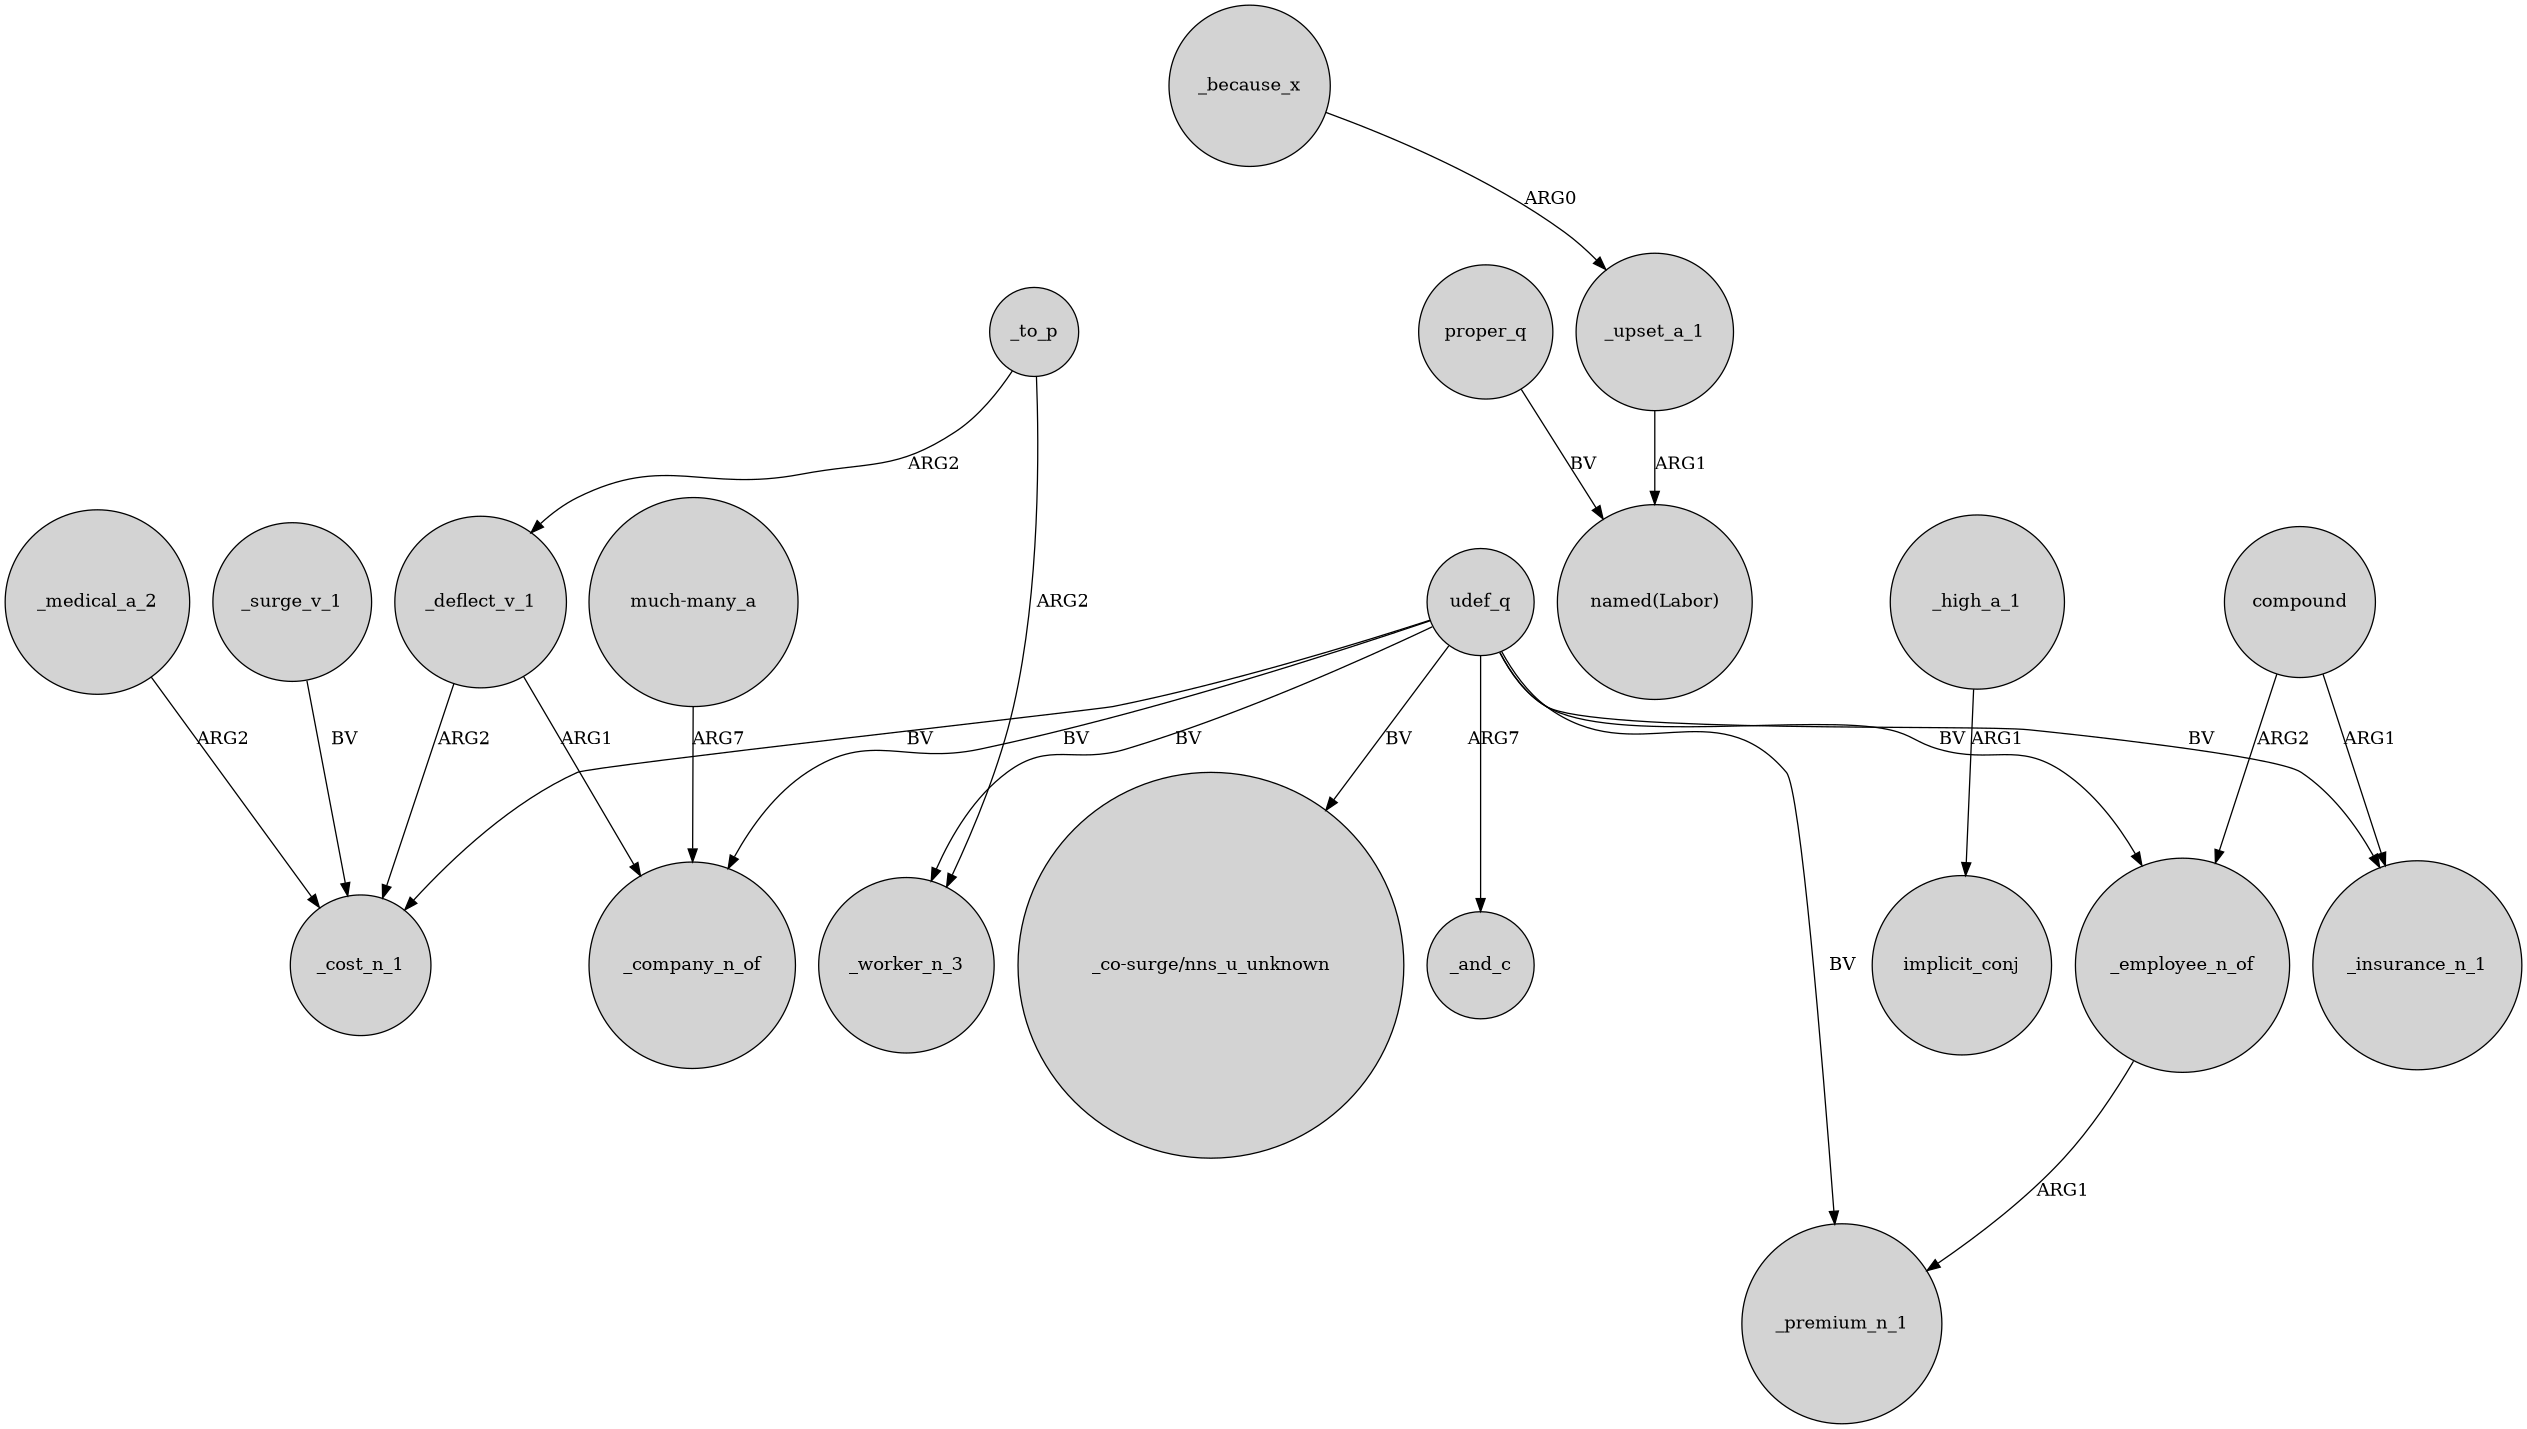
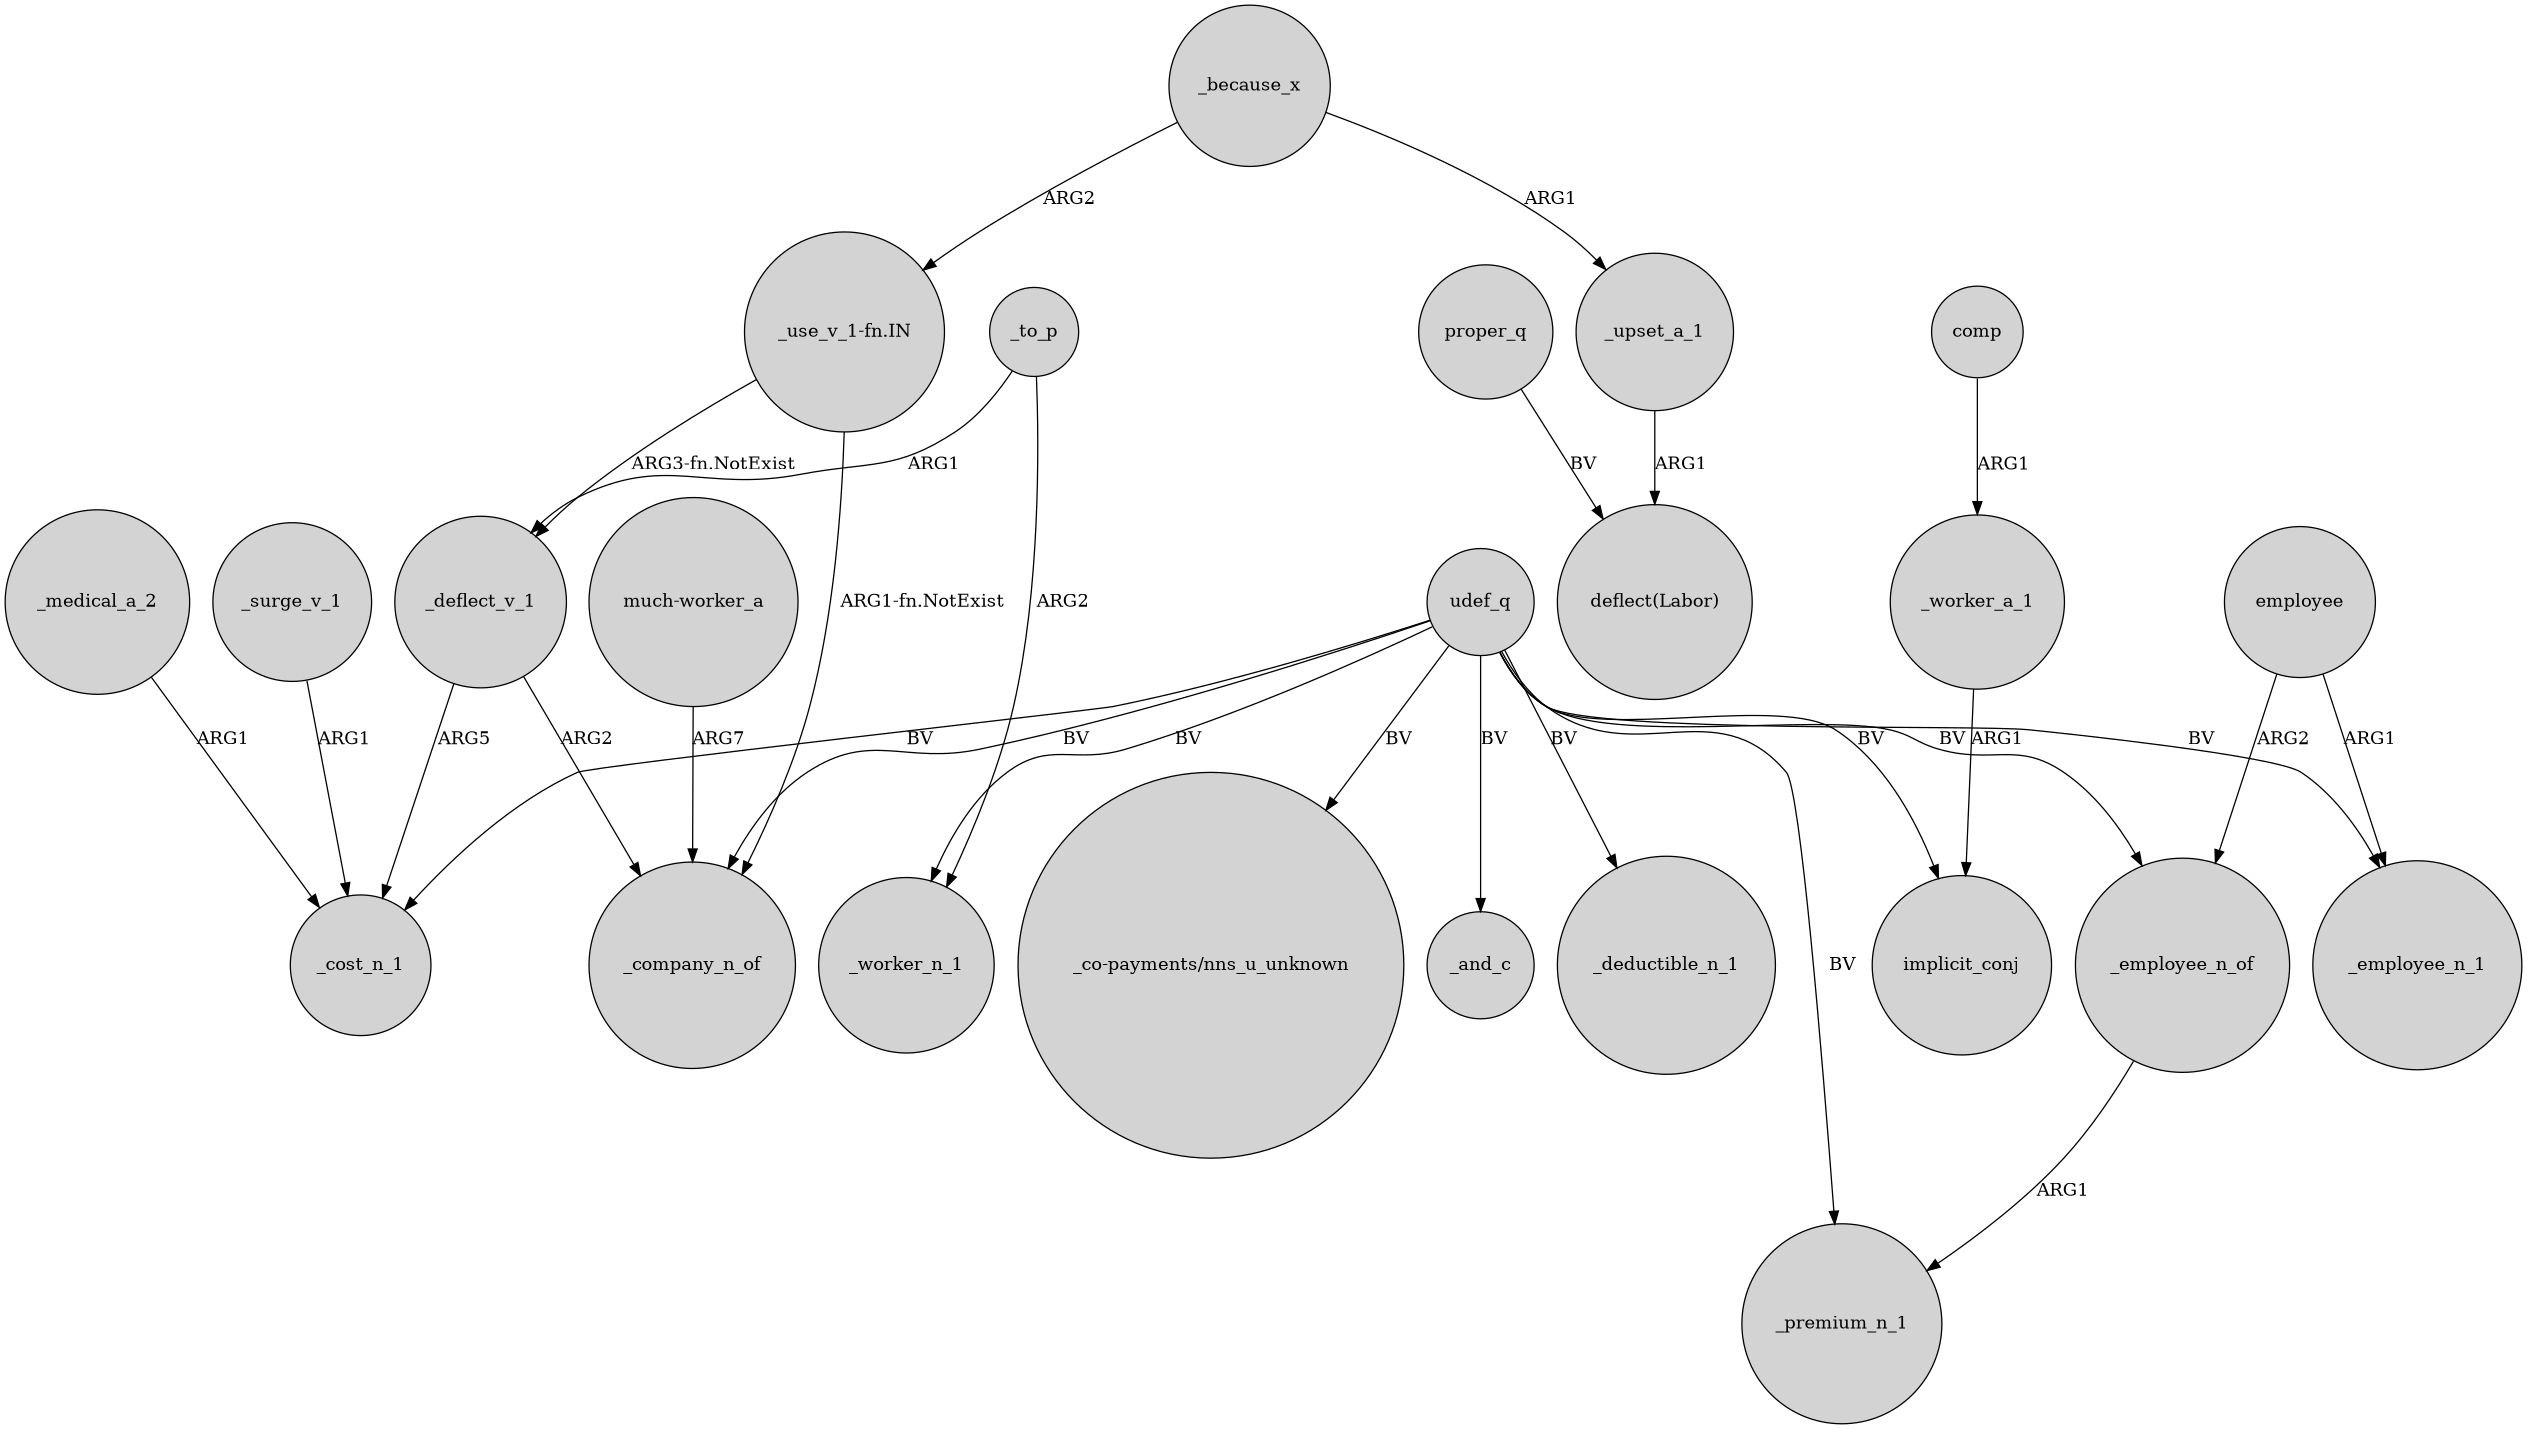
edge "_because_x" -> "_upset_a_1": label "ARG0" -> "ARG1"
node "_use_v_1-fn.IN": added
node "comp": added
edge "_to_p" -> "_deflect_v_1": label "ARG2" -> "ARG1"
node "much-many_a": label "much-many_a" -> "much-worker_a"
node "named(Labor)": label "named(Labor)" -> "deflect(Labor)"
node "_high_a_1": label "_high_a_1" -> "_worker_a_1"
node "compound": label "compound" -> "employee"
edge "udef_q" -> "implicit_conj": added, label "BV"
edge "_medical_a_2" -> "_cost_n_1": label "ARG2" -> "ARG1"
edge "_surge_v_1" -> "_cost_n_1": label "BV" -> "ARG1"
edge "_deflect_v_1" -> "_cost_n_1": label "ARG2" -> "ARG5"
edge "_deflect_v_1" -> "_company_n_of": label "ARG1" -> "ARG2"
edge "udef_q" -> "_and_c": label "ARG7" -> "BV"
node "_worker_n_3": label "_worker_n_3" -> "_worker_n_1"
node "_co-surge/nns_u_unknown": label "_co-surge/nns_u_unknown" -> "_co-payments/nns_u_unknown"
node "_deductible_n_1": added
node "_insurance_n_1": label "_insurance_n_1" -> "_employee_n_1"
